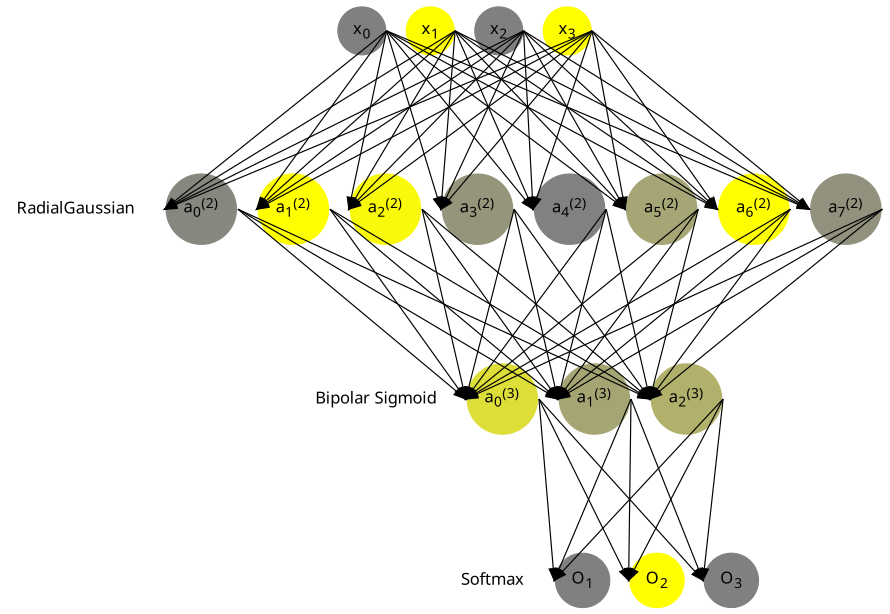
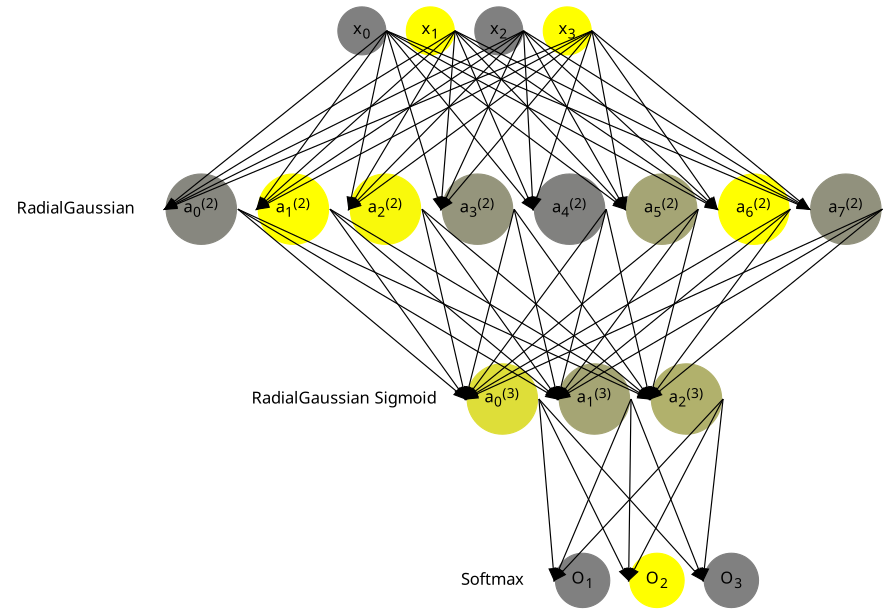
node "Bipolar Sigmoid": label "Bipolar Sigmoid" -> "RadialGaussian Sigmoid"
